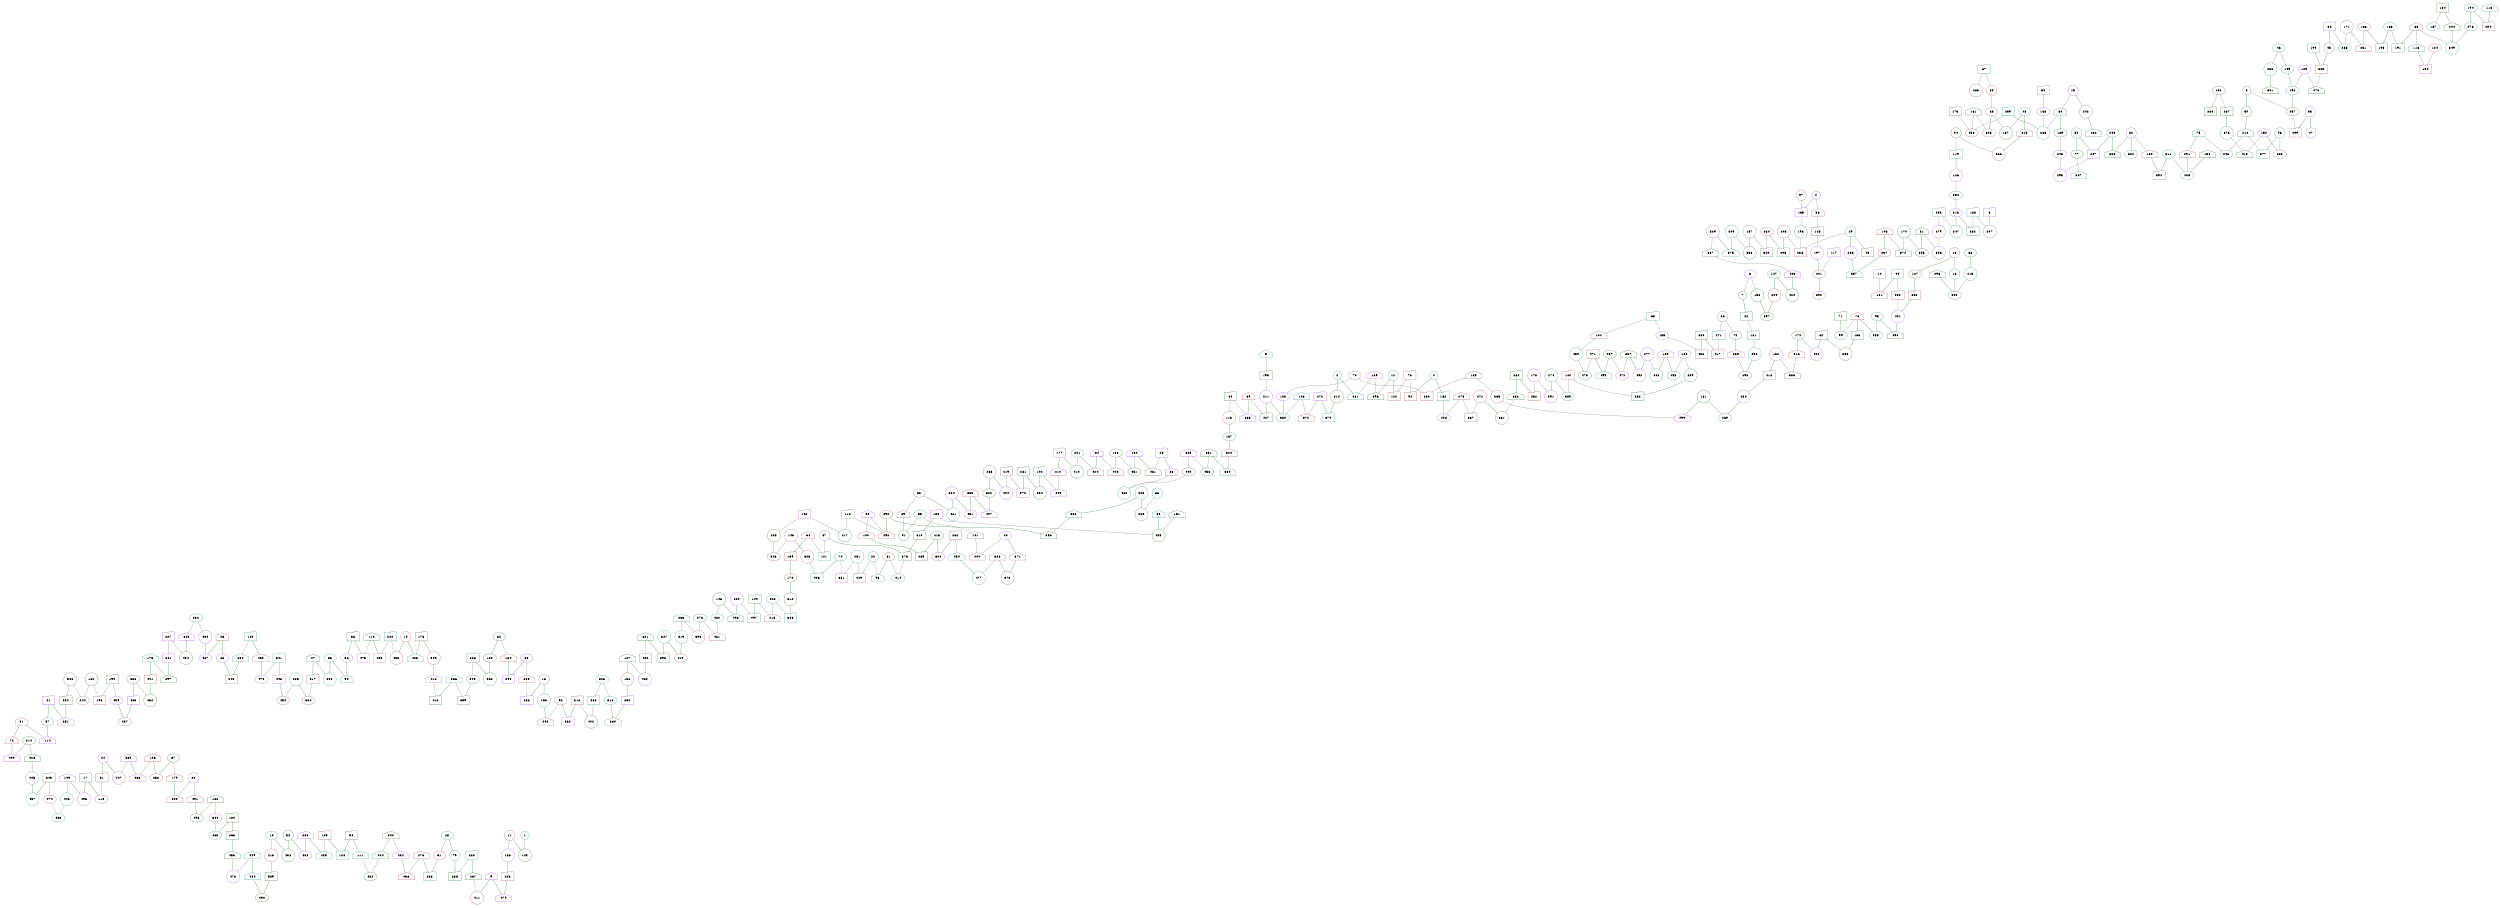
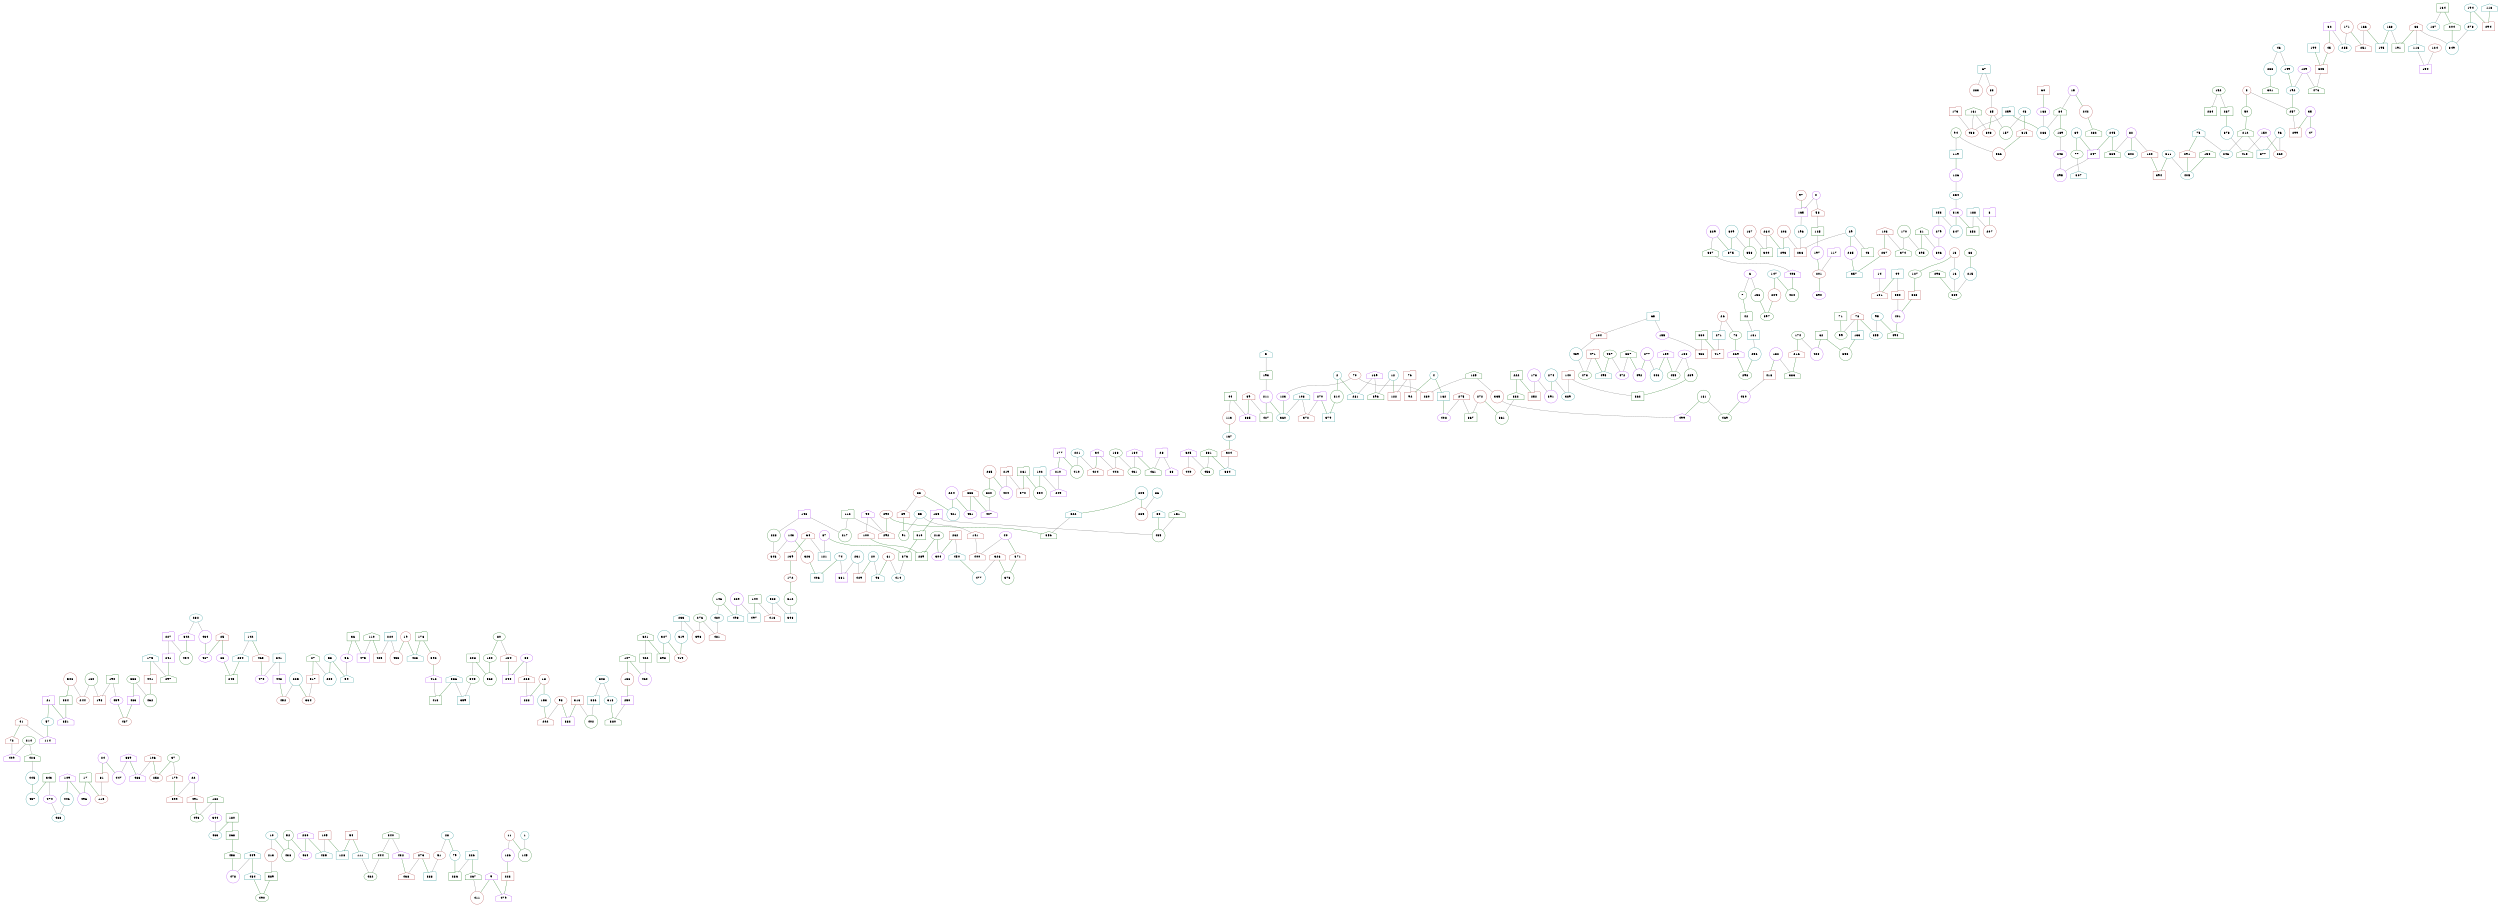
node "466": removed
